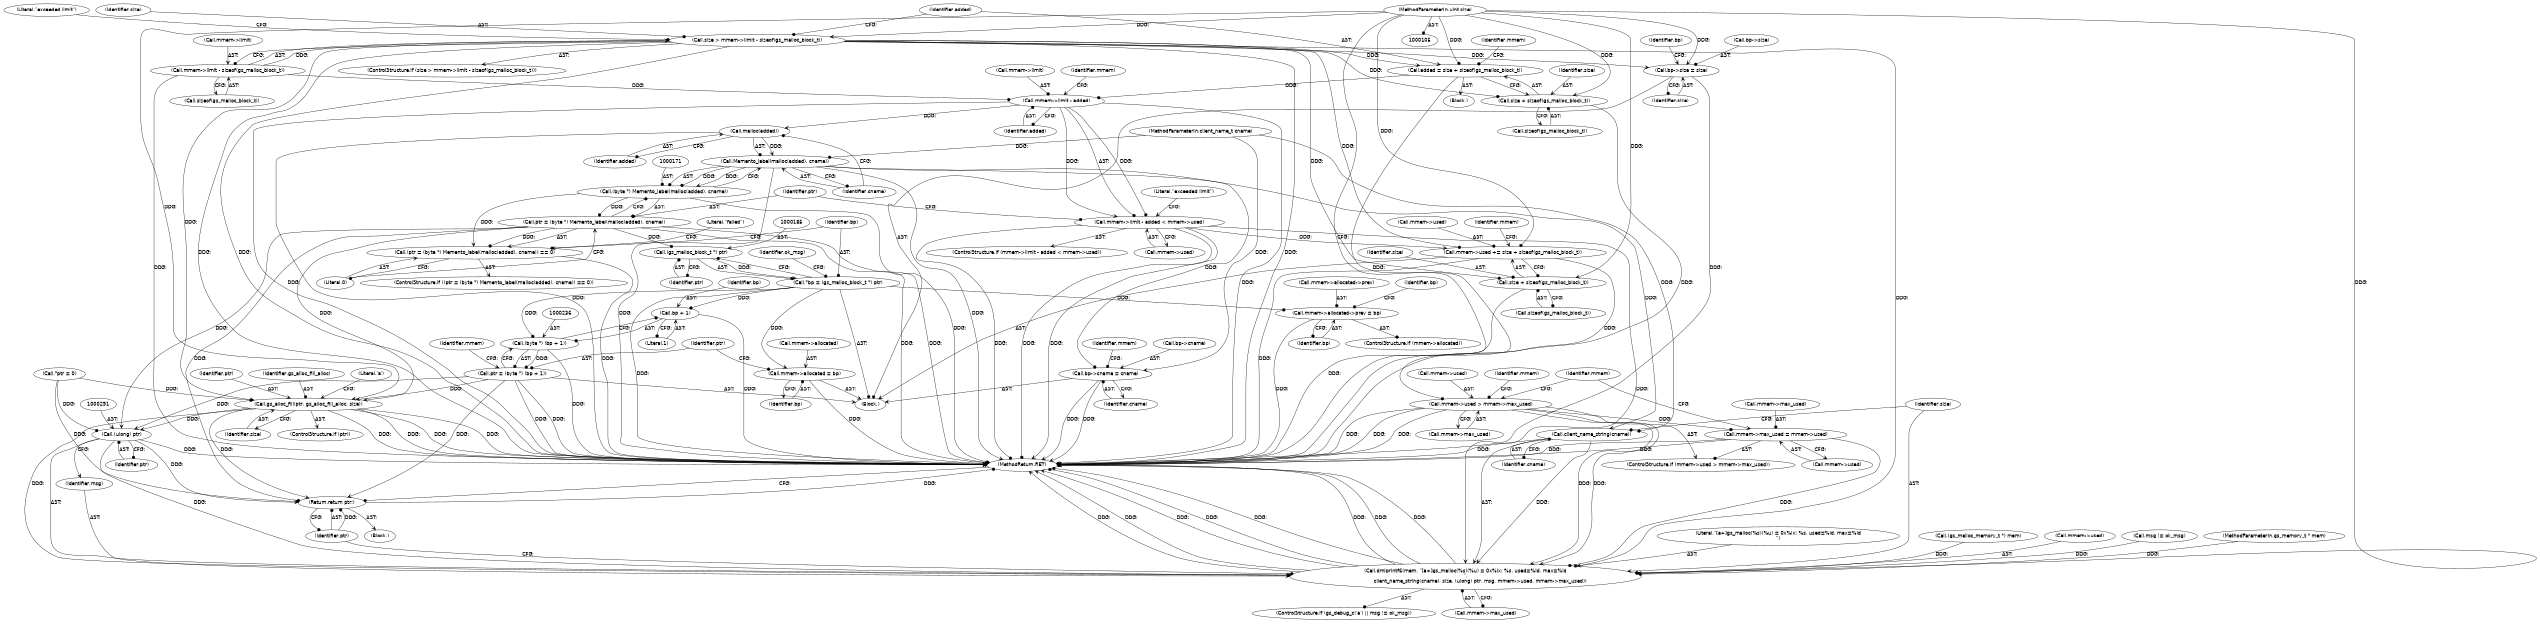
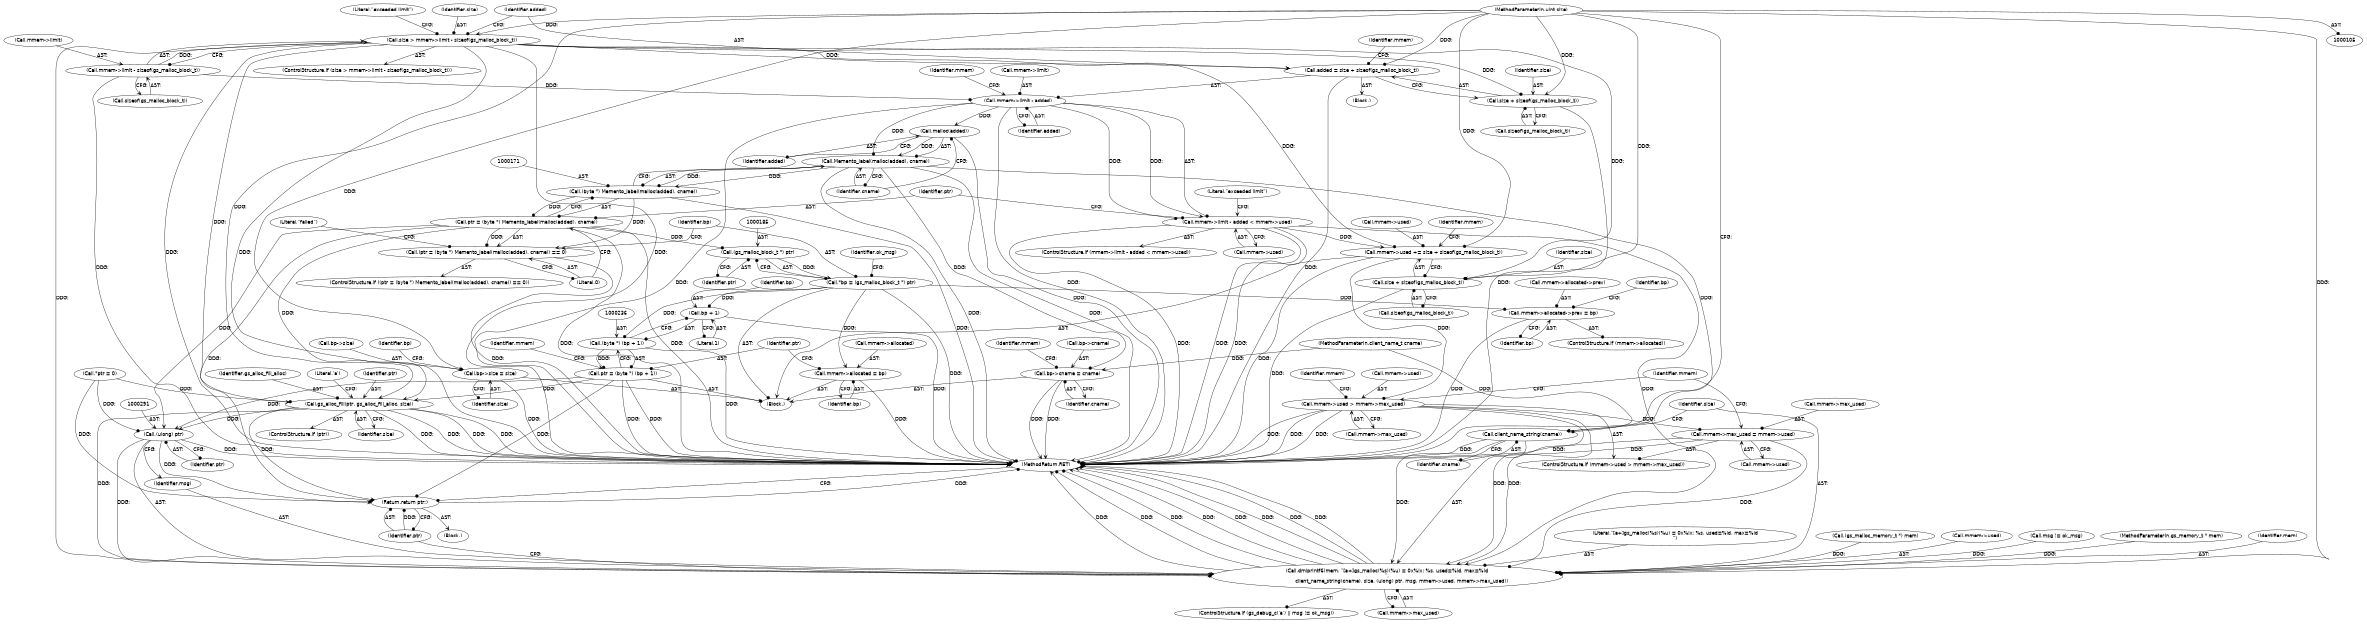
edge "(Call,size > mmem->limit - sizeof(gs_malloc_block_t))" -> "(Call,bp->size = size)": removed, label "DDG:"
edge "(Call,added = size + sizeof(gs_malloc_block_t))" -> "(Call,mmem->limit - added)": label "DDG: " -> "AST: "
edge "(MethodParameterIn,client_name_t cname)" -> "(Call,Memento_label(malloc(added), cname))": now "(Call,mmem->limit - added)" -> "(Call,Memento_label(malloc(added), cname))"
edge "(Call,ptr = (byte *) (bp + 1))" -> "(Return,return ptr;)": arrowhead vee -> dot
node "(Identifier,mem)": added
